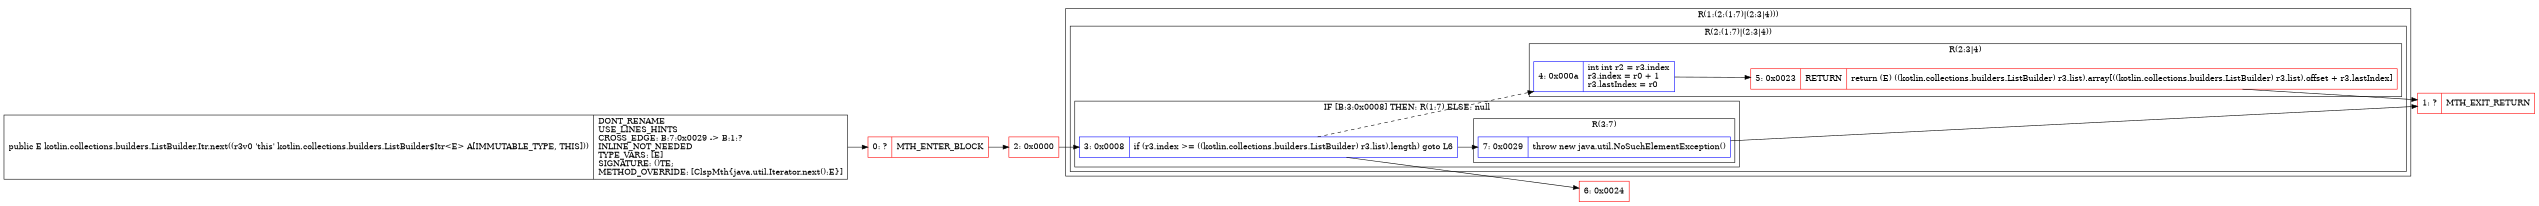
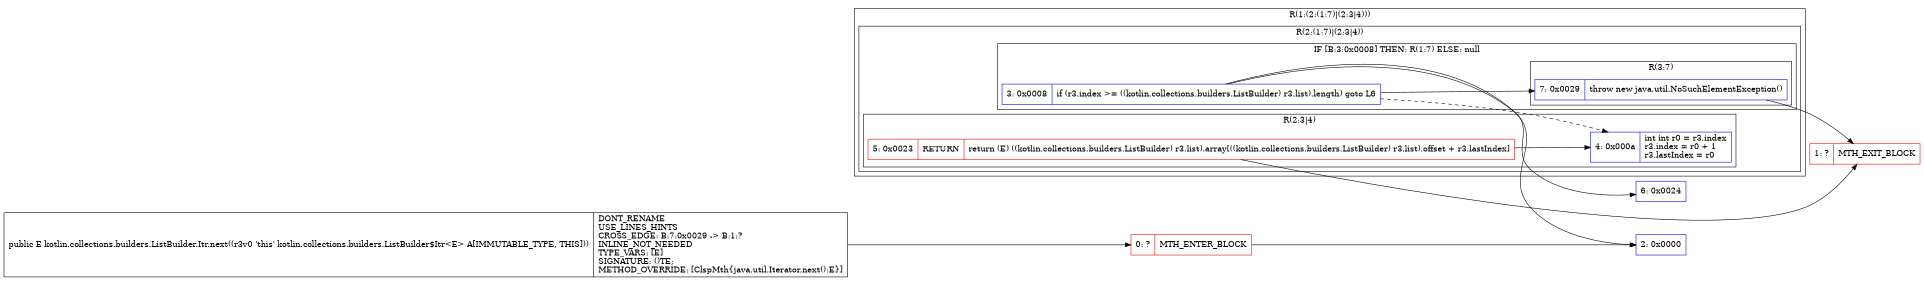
node "4: 0x000a": text "int int r2 = r3.index" -> "int int r0 = r3.index"
edge "4: 0x000a" -> "5: 0x0023": reversed
node "1: ?": text "MTH_EXIT_RETURN" -> "MTH_EXIT_BLOCK"
node "2: 0x0000": color red -> blue
edge "2: 0x0000" -> "3: 0x0008": reversed
node "6: 0x0024": color red -> blue
